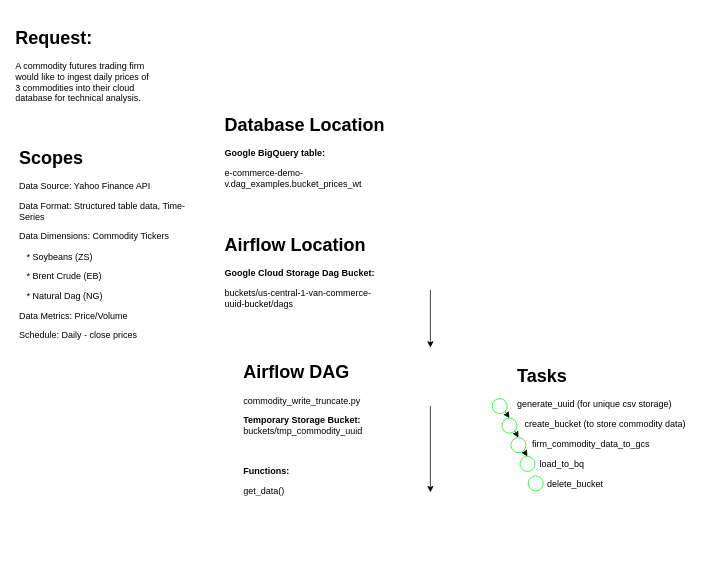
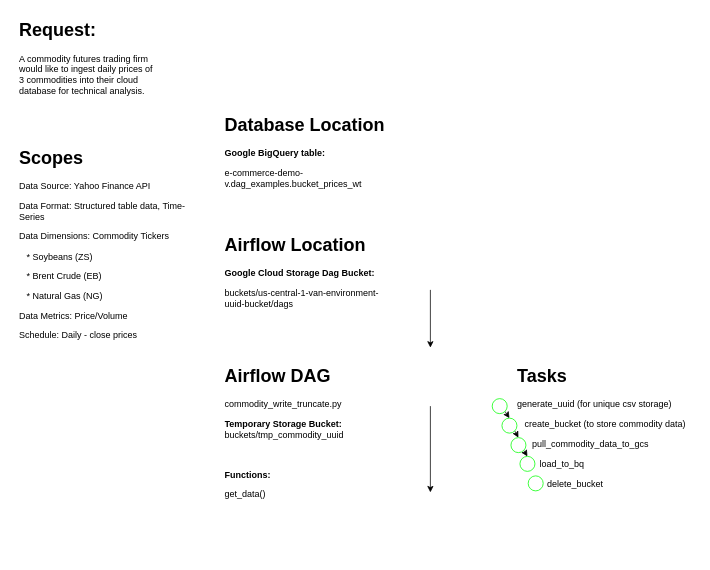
node "Request:A commodity futures trading firm would like to ingest daily prices of 3 commodities into their cloud database for technical analysis.": moved (83, 68) -> (87, 60)
node "ScopesData Source: Yahoo Finance API Data Format: Structured table data, Time-Series Data Dimensions: Commodity Tickers * Soybeans (ZS) * Brent Crude (EB) * Natural Dag (NG) Data Metrics: Price/Volume Schedule: Daily - close prices": label "ScopesData Source: Yahoo Finance API Data Format: Structured table data, Time-Series Data Dimensions: Commodity Tickers * Soybeans (ZS) * Brent Crude (EB) * Natural Dag (NG) Data Metrics: Price/Volume Schedule: Daily - close prices" -> "ScopesData Source: Yahoo Finance API Data Format: Structured table data, Time-Series Data Dimensions: Commodity Tickers * Soybeans (ZS) * Brent Crude (EB) * Natural Gas (NG) Data Metrics: Price/Volume Schedule: Daily - close prices"
node "Airflow LocationGoogle Cloud Storage Dag Bucket: buckets/us-central-1-van-commerce-uuid-bucket/dags": label "Airflow LocationGoogle Cloud Storage Dag Bucket: buckets/us-central-1-van-commerce-uuid-bucket/dags" -> "Airflow LocationGoogle Cloud Storage Dag Bucket: buckets/us-central-1-van-environment-uuid-bucket/dags"
node "Tasksgenerate_uuid (for unique csv storage) create_bucket (to store commodity data) firm_commodity_data_to_gcs load_to_bq delete_bucket": label "Tasksgenerate_uuid (for unique csv storage) create_bucket (to store commodity data) firm_commodity_data_to_gcs load_to_bq delete_bucket" -> "Tasksgenerate_uuid (for unique csv storage) create_bucket (to store commodity data) pull_commodity_data_to_gcs load_to_bq delete_bucket"
node "Airflow DAGcommodity_write_truncate.py Temporary Storage Bucket: buckets/tmp_commodity_uuid Functions: get_data() ''' collect ticker data and store in temp GCS bucket '''": moved (311, 427) -> (292, 431)
